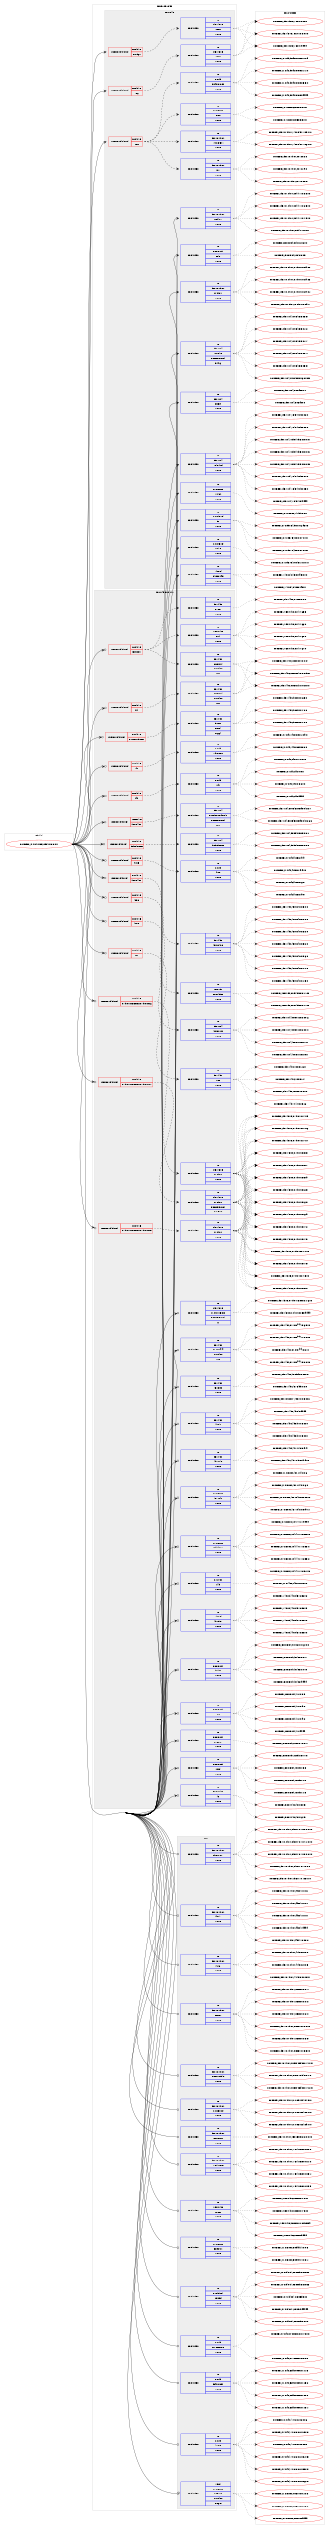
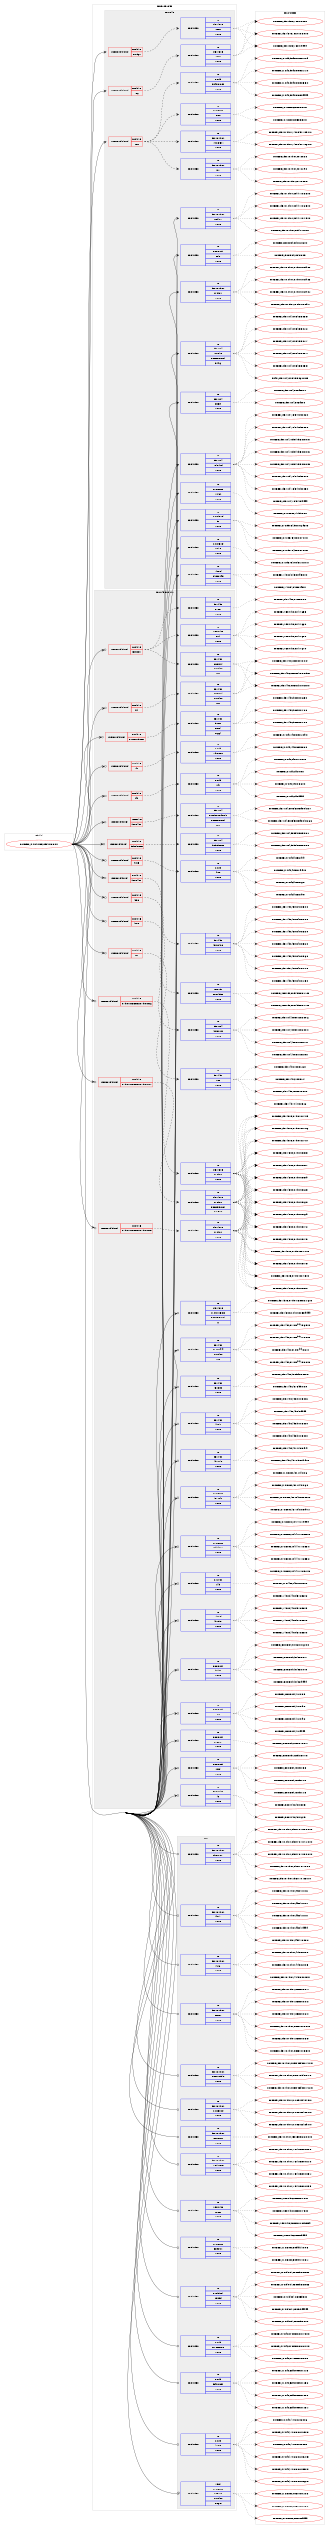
node "portage://dev-util/cmake-3.16.0_rc3": label "portage://dev-util/cmake-3.16.0_rc3" -> "btrfs://dev-util/cmake-3.16.0_rc3"
node "portage://dev-libs/jemalloc-4.4.0": label "portage://dev-libs/jemalloc-4.4.0" -> "portage://dev-dev/jemalloc-4.4.0"
node "portage://dev-snappy/libaio-0.3.112": label "portage://dev-snappy/libaio-0.3.112" -> "portage://dev-libs/libaio-0.3.112"
node "portage://sys-fs/cryptsetup-2.2.1-r1": added
